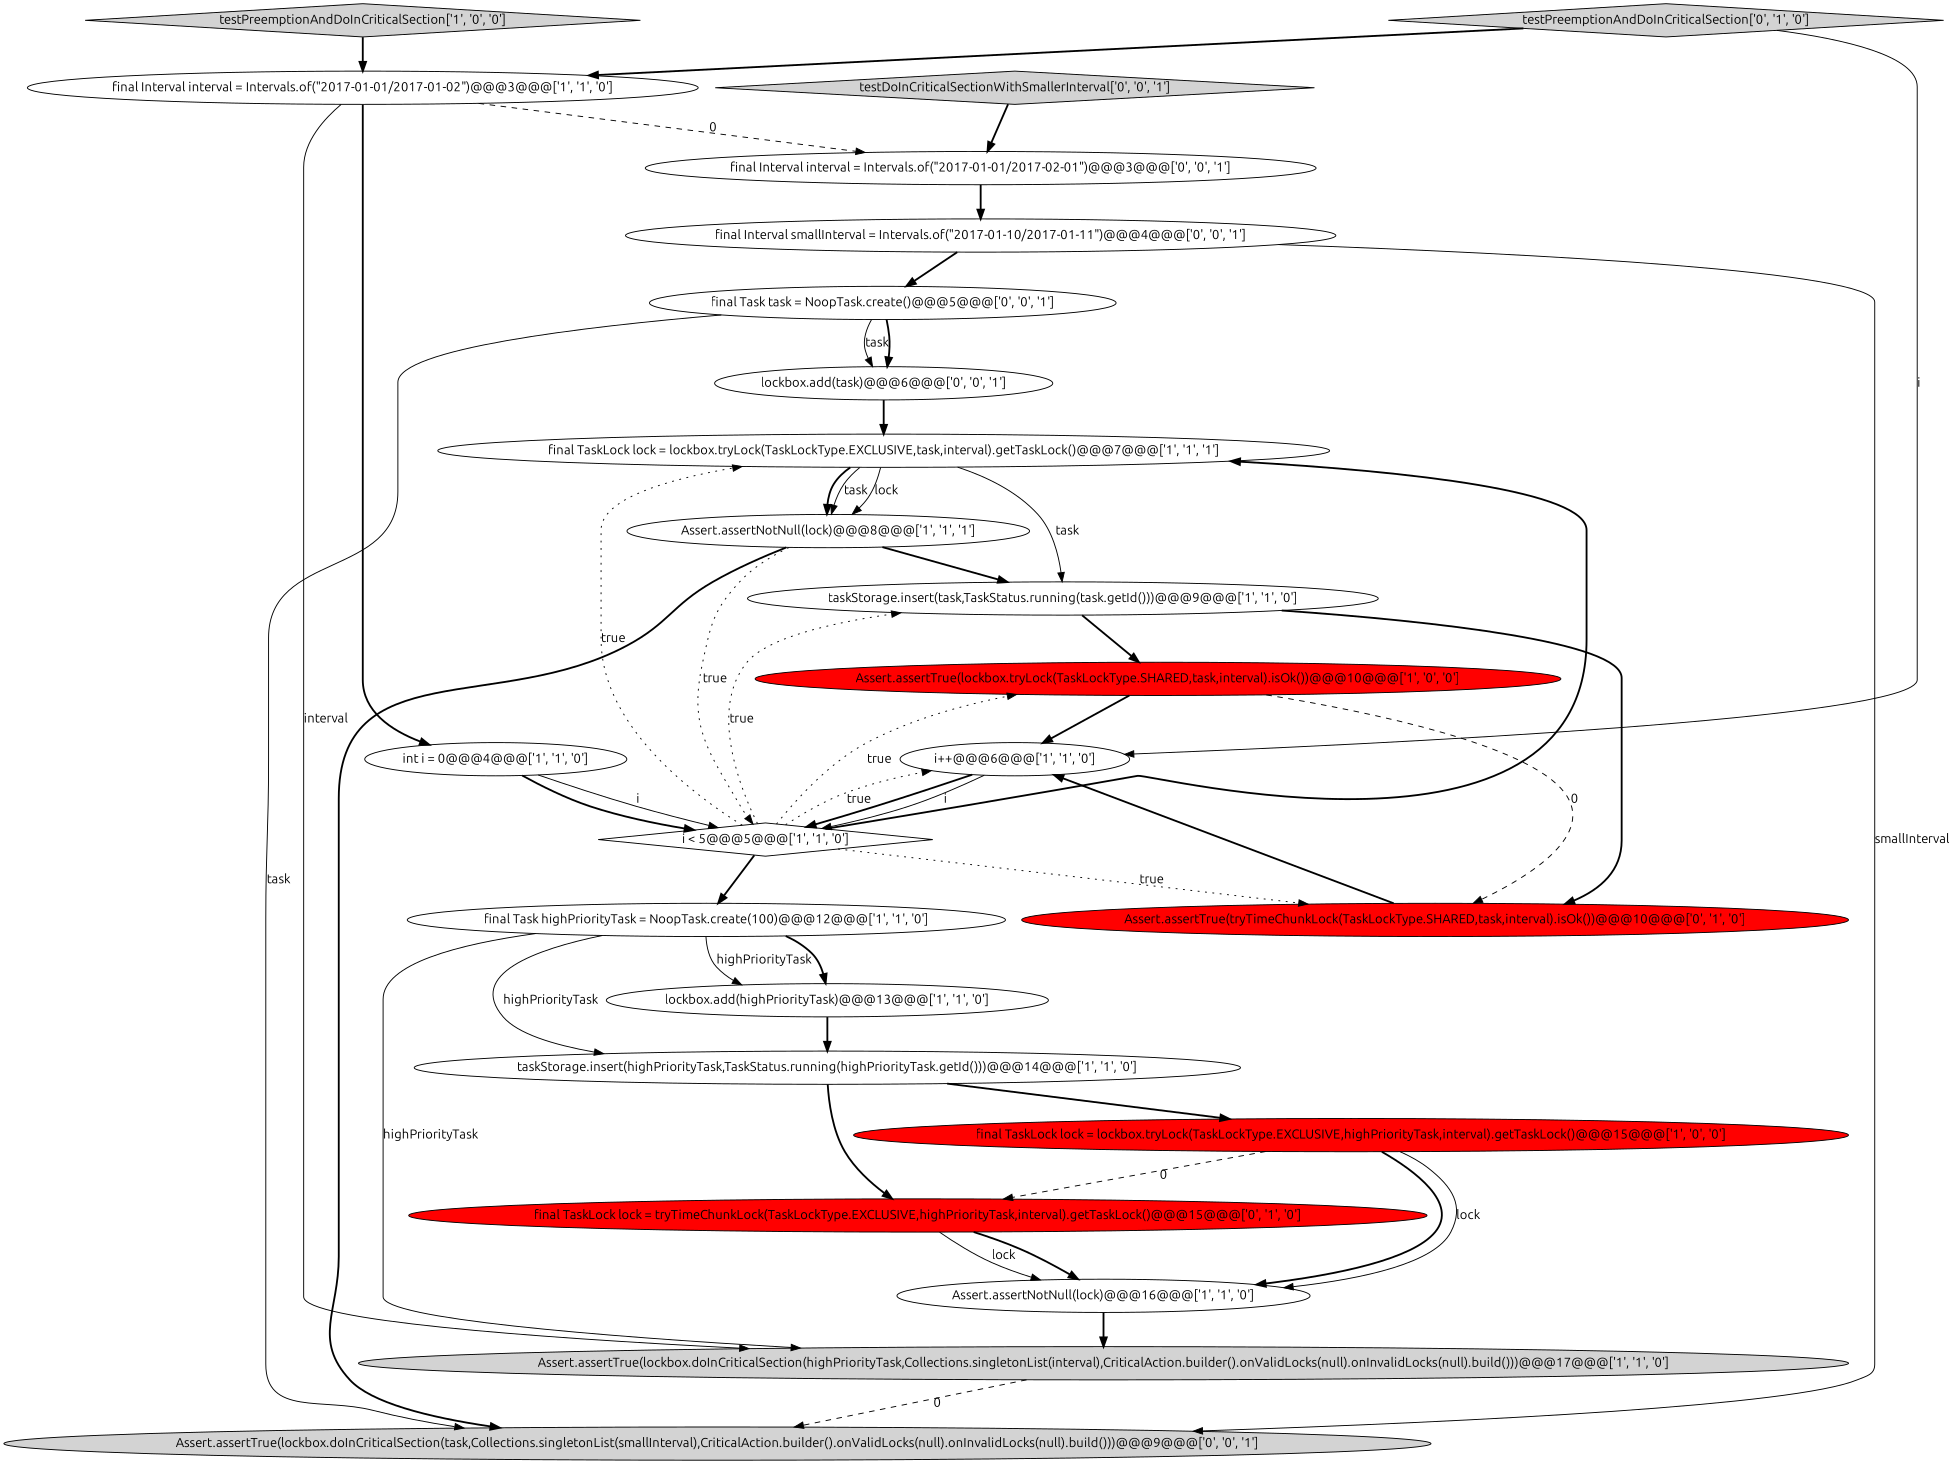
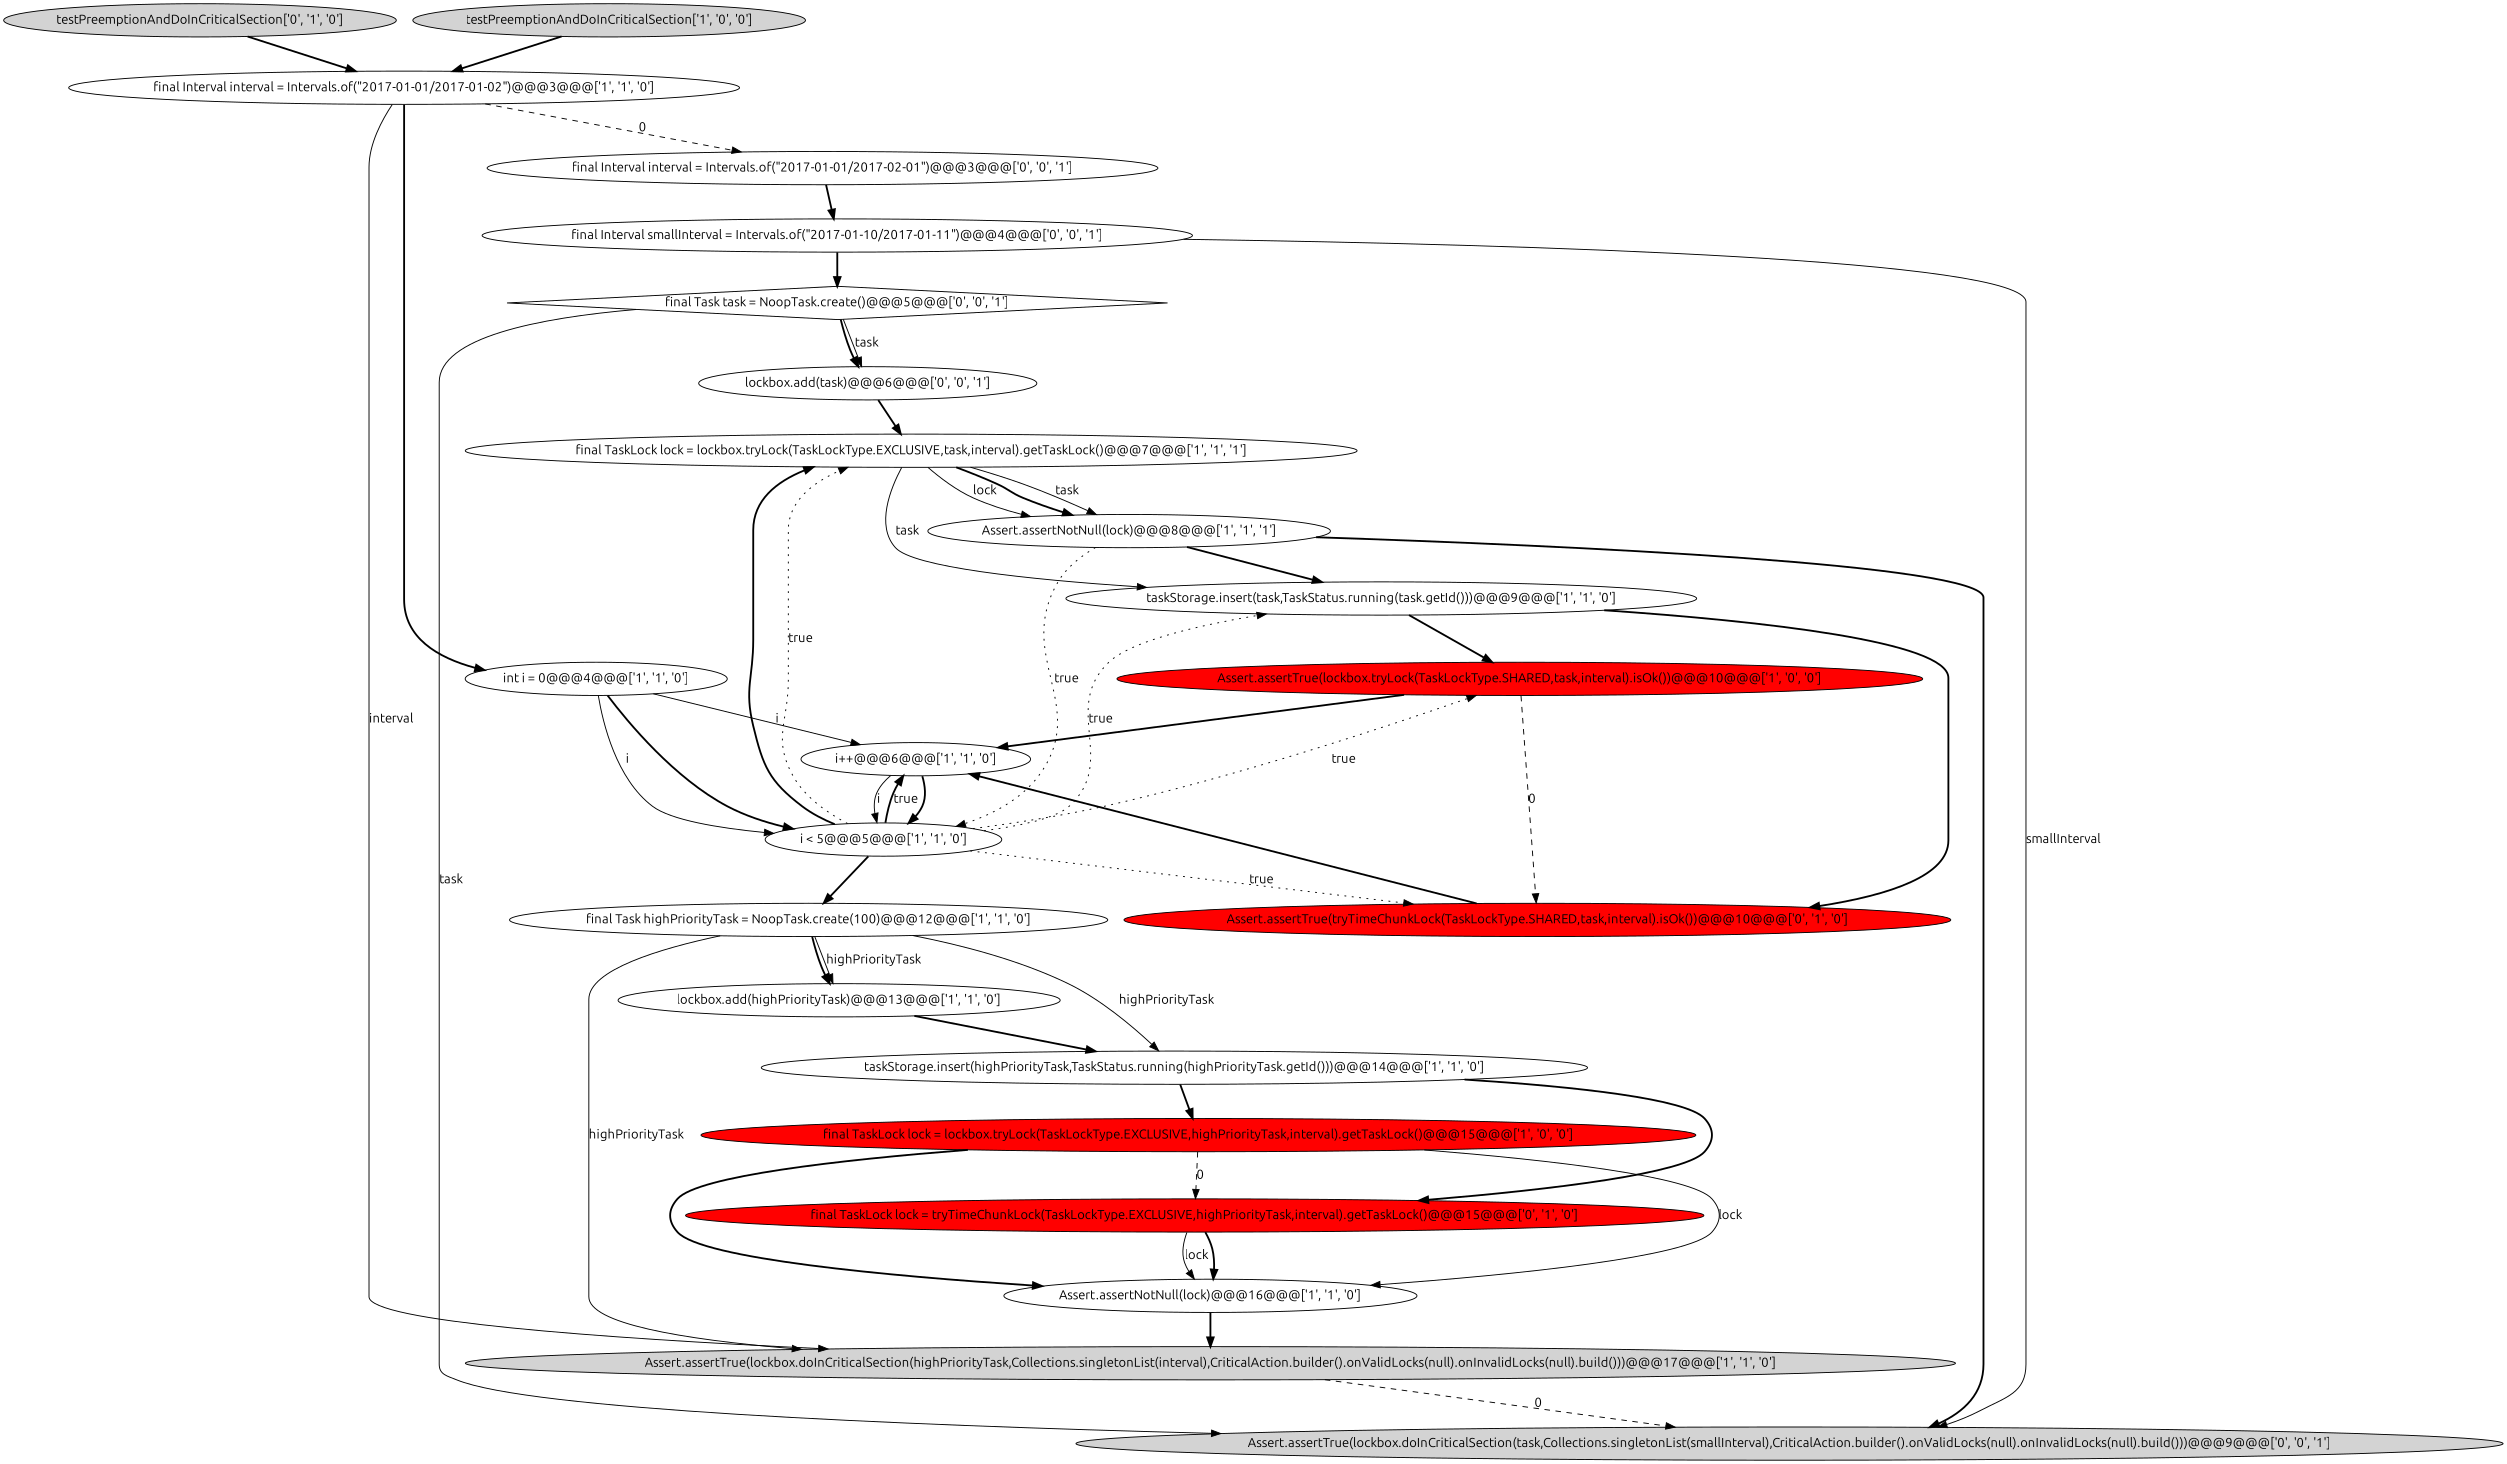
node "testPreemptionAndDoInCriticalSection['1', '0', '0']": shape diamond -> ellipse
node "testPreemptionAndDoInCriticalSection['0', '1', '0']": shape diamond -> ellipse
node "testDoInCriticalSectionWithSmallerInterval['0', '0', '1']": removed
node "final Task task = NoopTask.create()@@@5@@@['0', '0', '1']": shape ellipse -> diamond
edge "testPreemptionAndDoInCriticalSection['0', '1', '0']" -> "i++@@@6@@@['1', '1', '0']": now "int i = 0@@@4@@@['1', '1', '0']" -> "i++@@@6@@@['1', '1', '0']"
edge "i < 5@@@5@@@['1', '1', '0']" -> "i++@@@6@@@['1', '1', '0']": style dotted -> bold
node "i < 5@@@5@@@['1', '1', '0']": shape diamond -> ellipse
